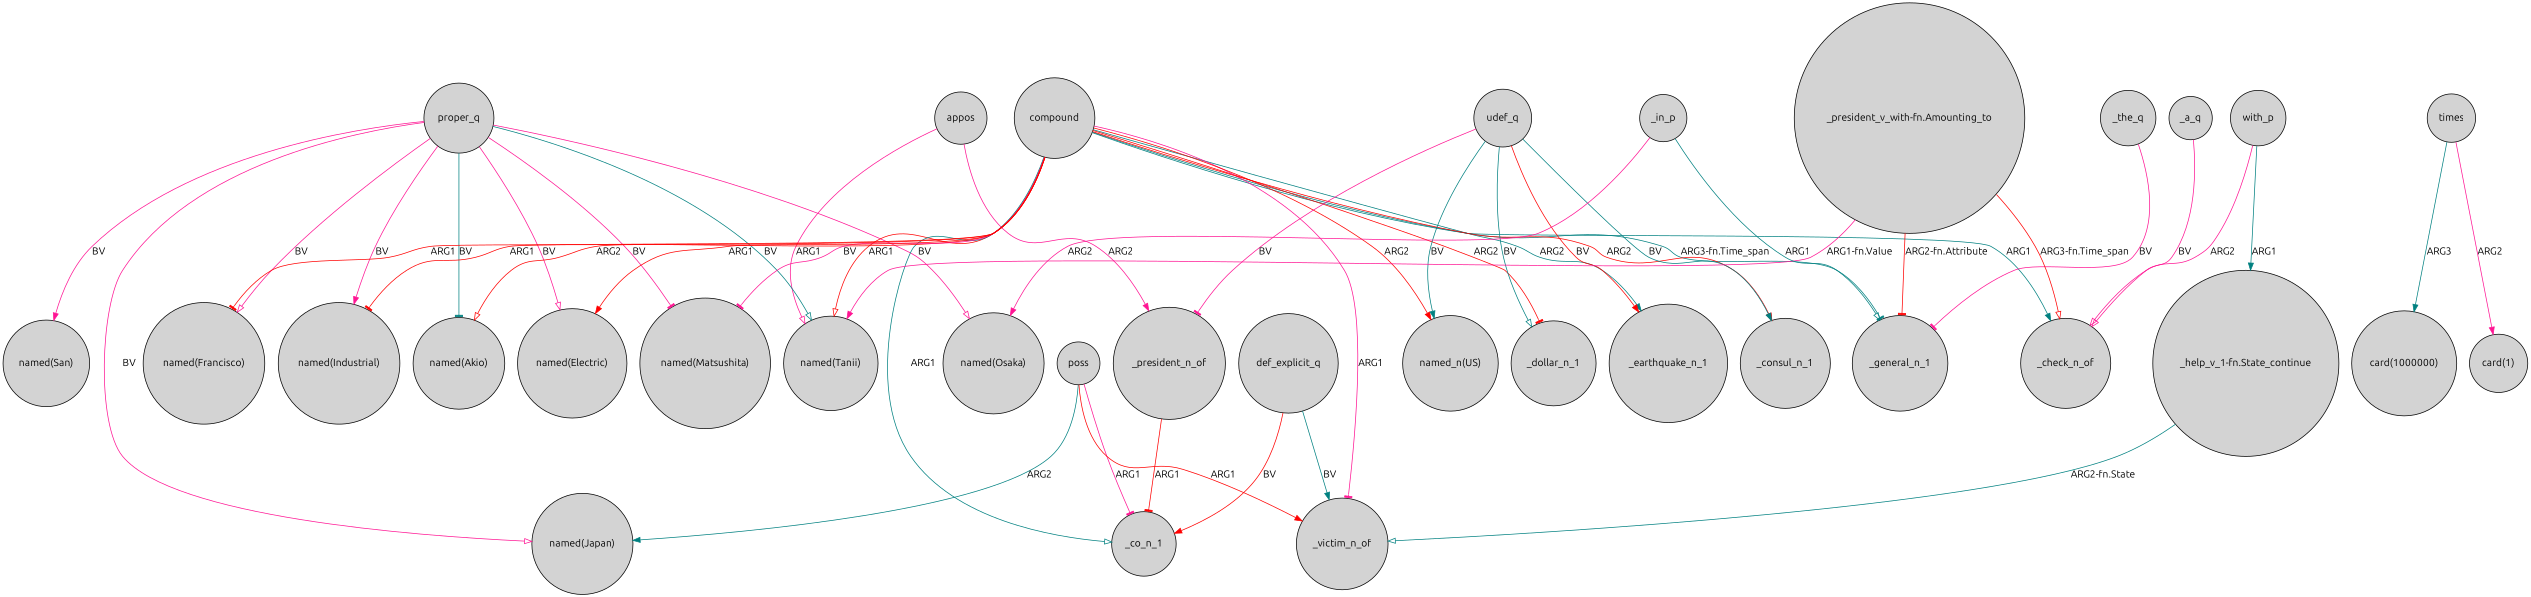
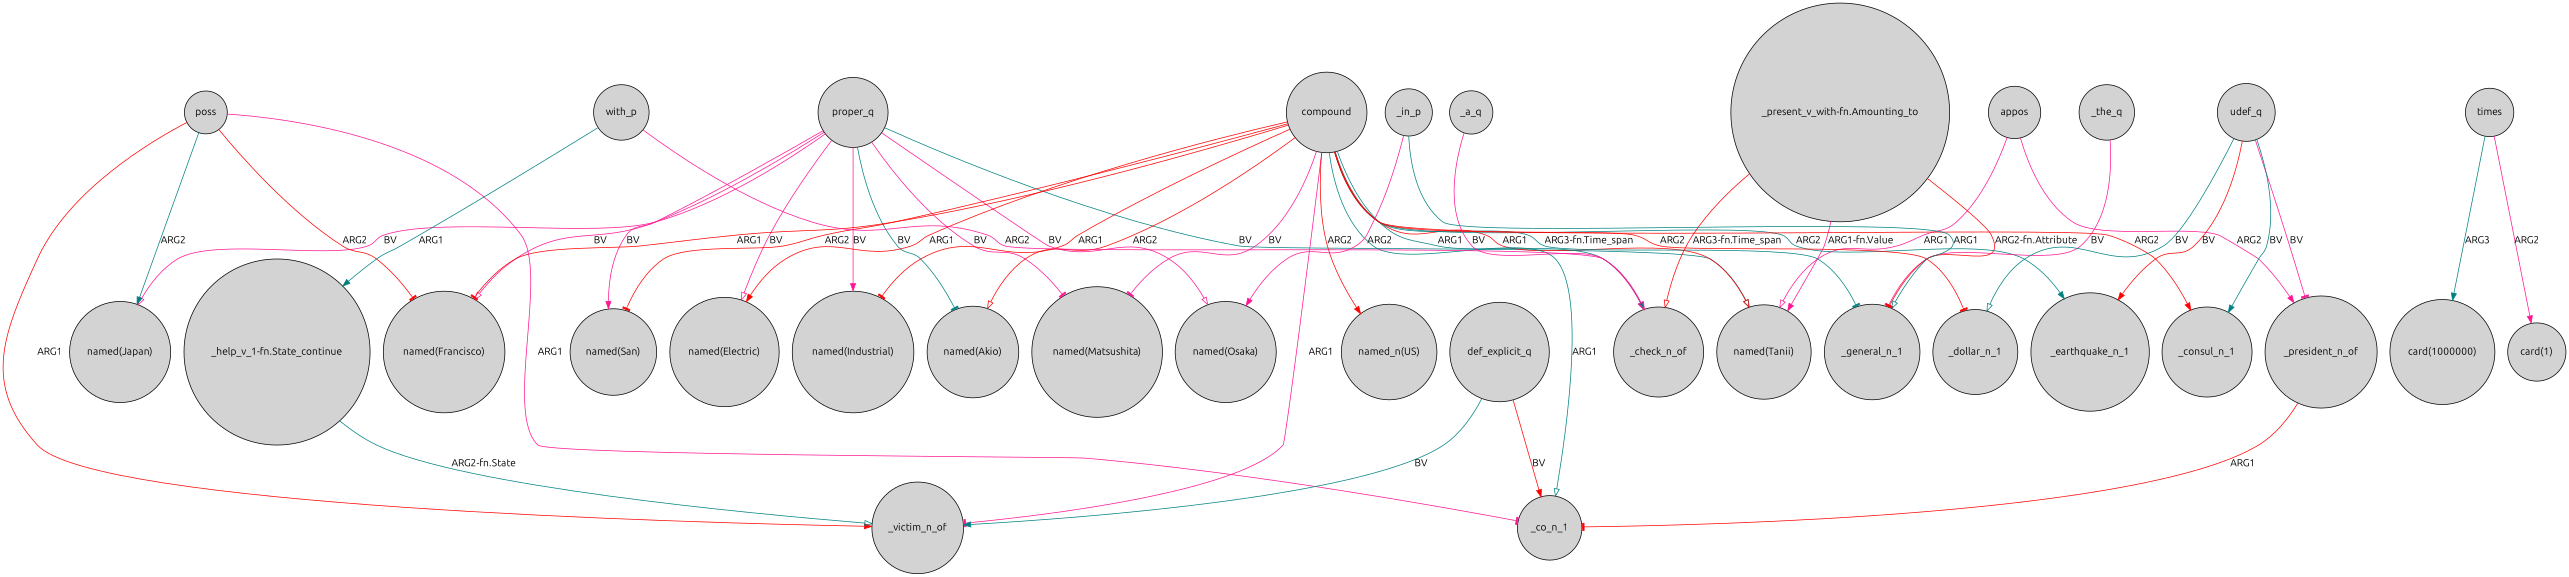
node "_president_v_with-fn.Amounting_to": label "_president_v_with-fn.Amounting_to" -> "_present_v_with-fn.Amounting_to"
edge "udef_q" -> "named_n(US)": removed, label "BV"
edge "poss" -> "named(Francisco)": added, label "ARG2"
edge "compound" -> "named(San)": added, label "ARG2"
